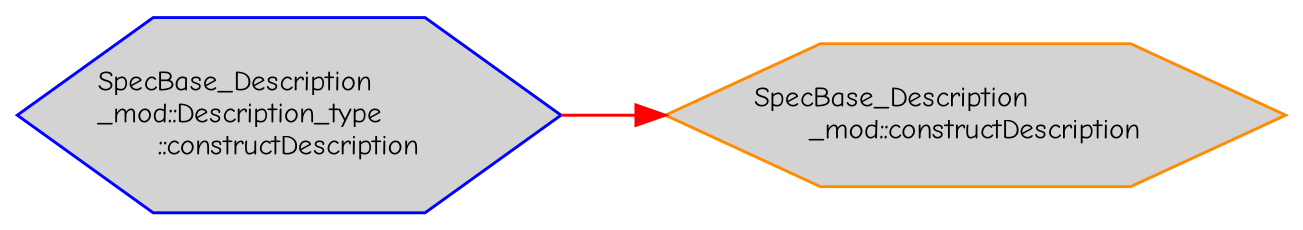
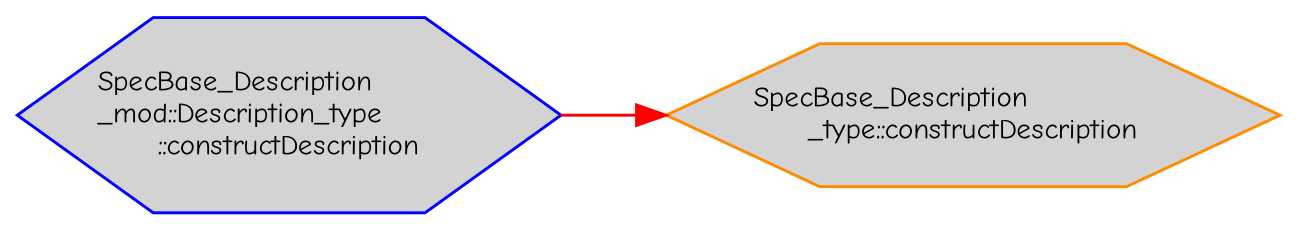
node "SpecBase_Description _mod::constructDescription": label "SpecBase_Description _mod::constructDescription" -> "SpecBase_Description _type::constructDescription"
